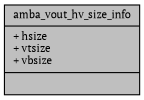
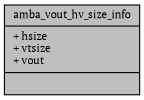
node "amba_vout_hv_size_info": text "+ vbsize" -> "+ vout"
